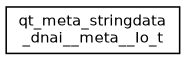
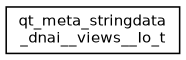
node "qt_meta_stringdata _dnai__meta__Io_t": label "qt_meta_stringdata _dnai__meta__Io_t" -> "qt_meta_stringdata _dnai__views__Io_t"
